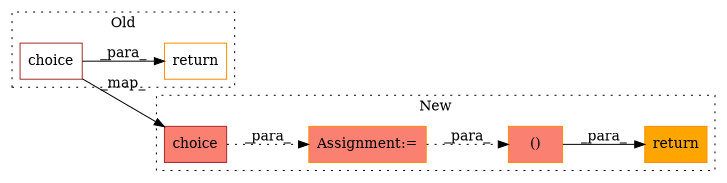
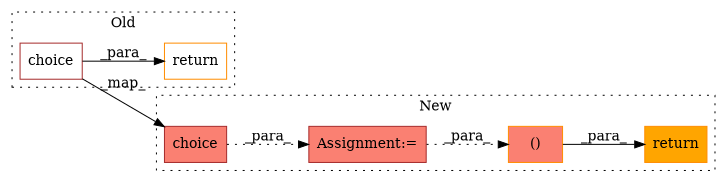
node "Assignment:=": color darkorange -> brown
